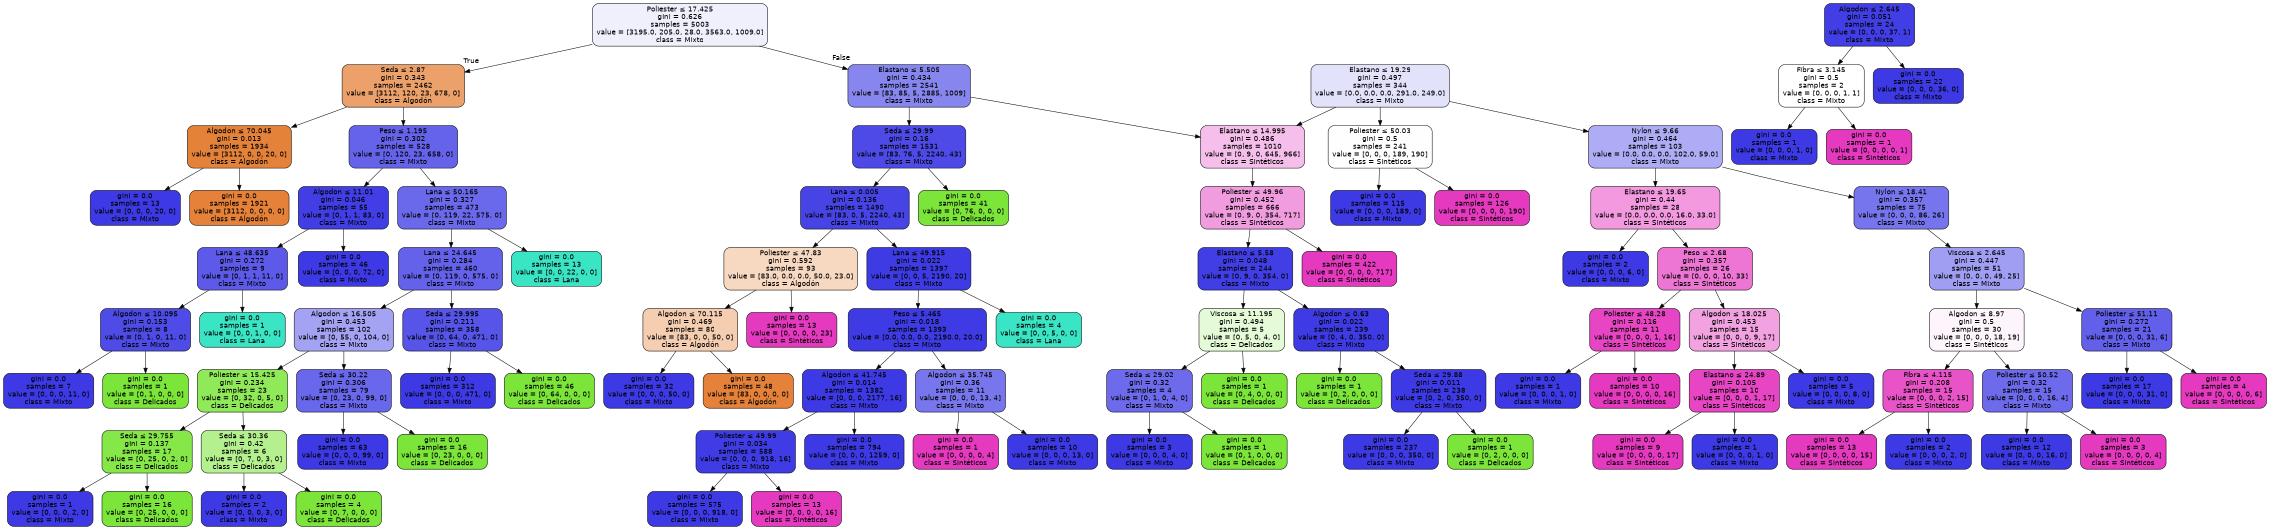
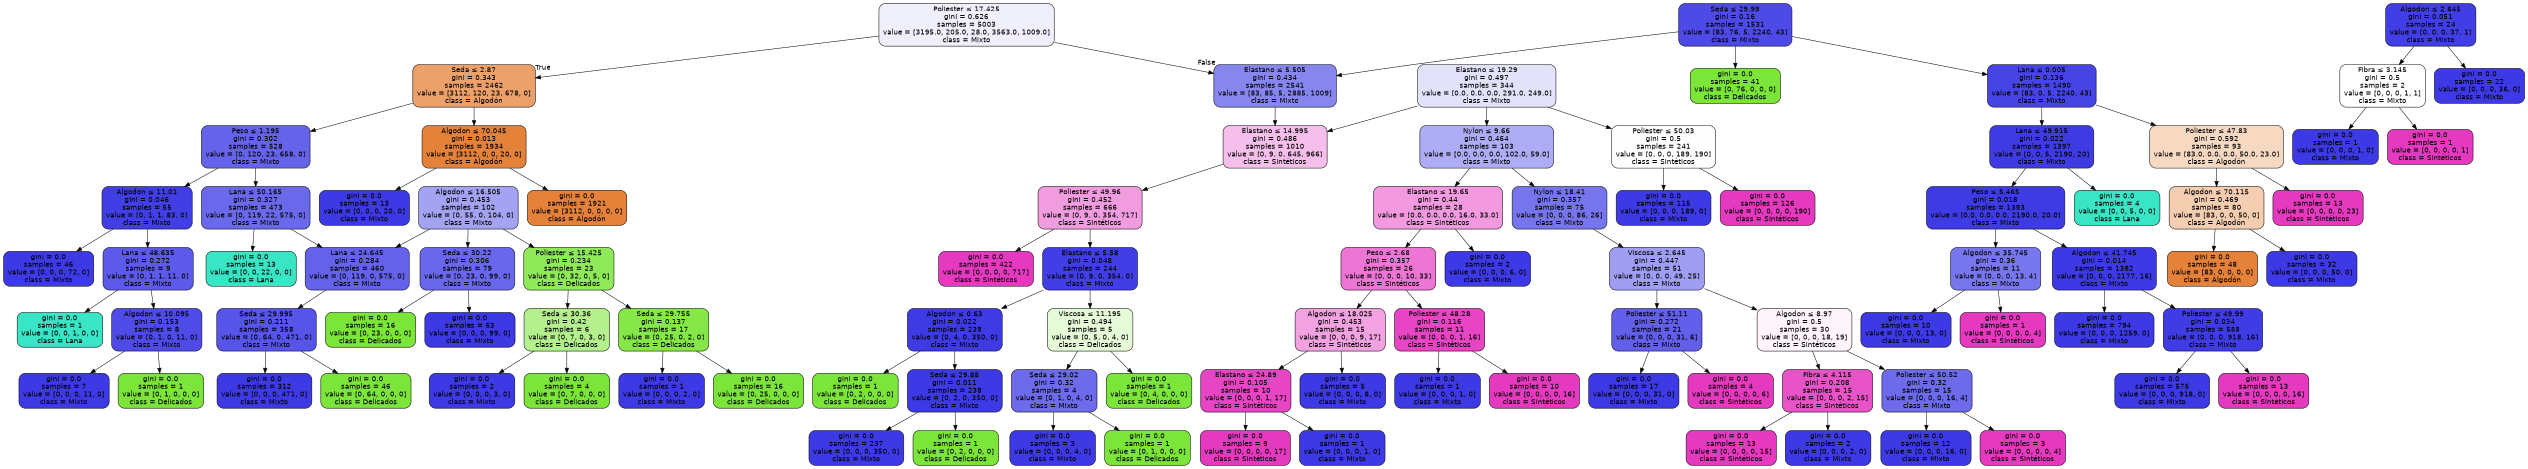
edge "Elastano ≤ 5.505" -> "Seda ≤ 29.99": reversed
edge "Lana ≤ 24.645" -> "Algodon ≤ 16.505": reversed
